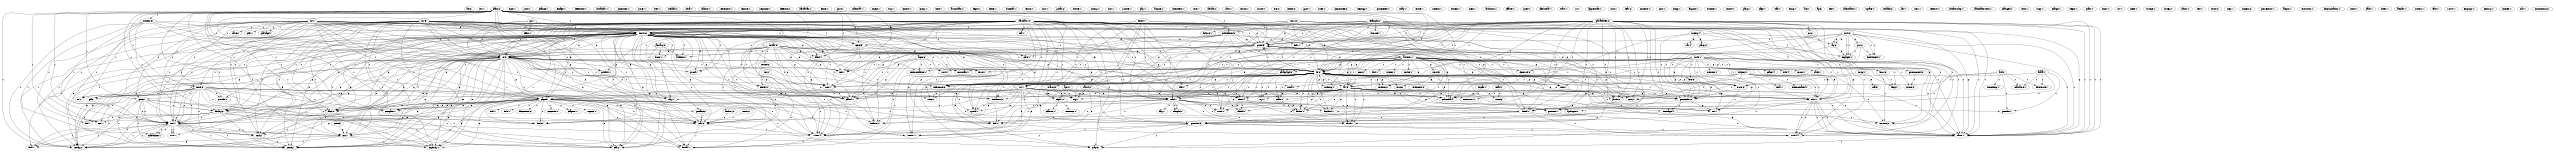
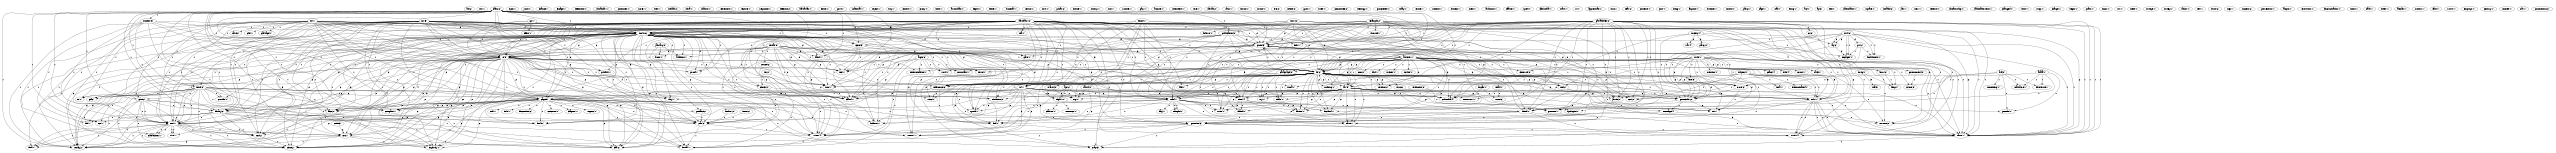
node "news(5)": removed
edge "number(5)" -> "text(2)": added, label "1"
